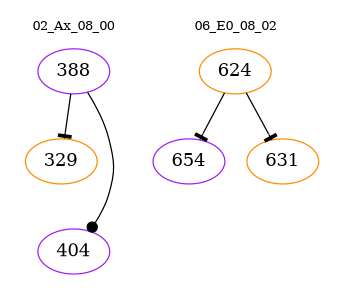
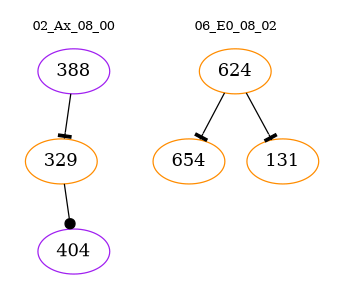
edge "388" -> "404": now "329" -> "404"
node "654": color purple -> darkorange
node "631": label "631" -> "131"
